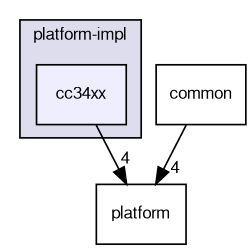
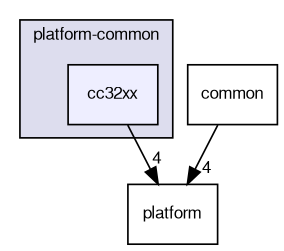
cluster "platform-impl": label "platform-impl" -> "platform-common"
node "cc34xx": label "cc34xx" -> "cc32xx"
